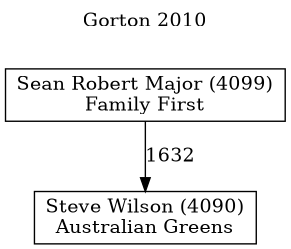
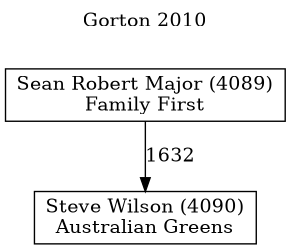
node "Sean Robert Major (4099) Family First": label "Sean Robert Major (4099) Family First" -> "Sean Robert Major (4089) Family First"
